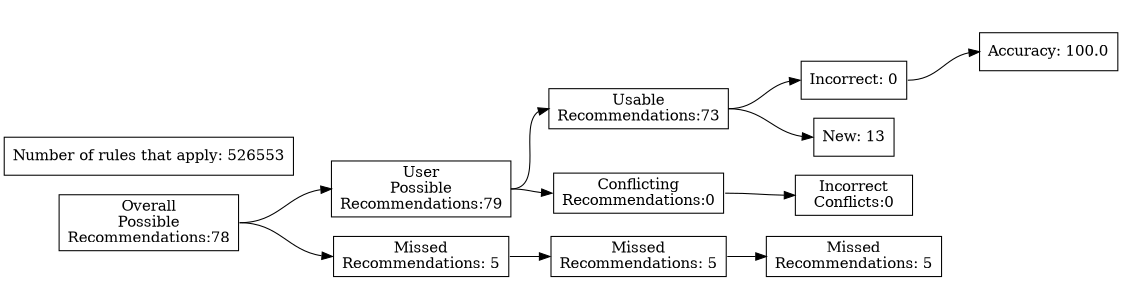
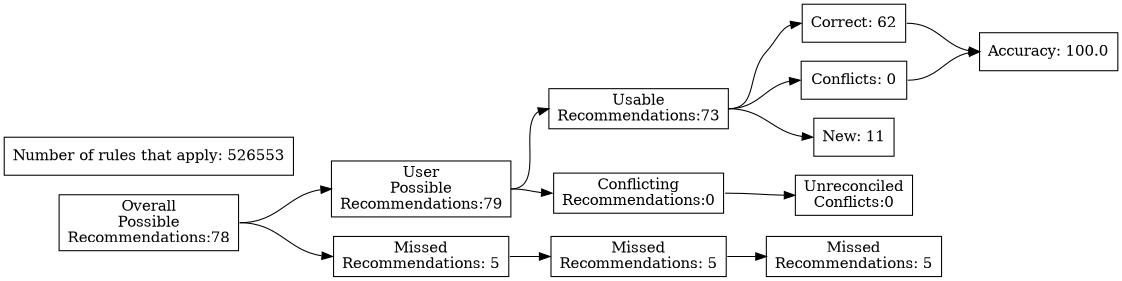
node "Correct: 62": added
node "Incorrect: 0": label "Incorrect: 0" -> "Conflicts: 0"
node "New: 13": label "New: 13" -> "New: 11"
node "Incorrect Conflicts:0": label "Incorrect Conflicts:0" -> "Unreconciled Conflicts:0"
